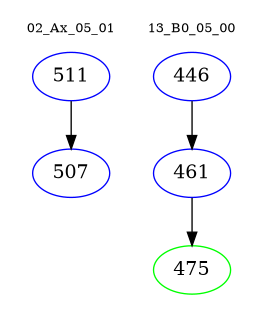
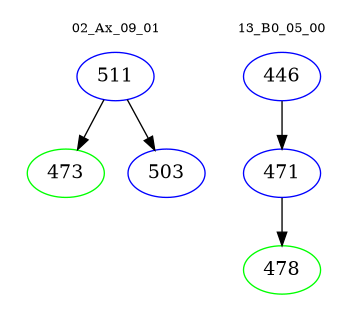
cluster "02_Ax_05_01": label "02_Ax_05_01" -> "02_Ax_09_01"
node "473": added
node "507": label "507" -> "503"
node "461": label "461" -> "471"
node "475": label "475" -> "478"
